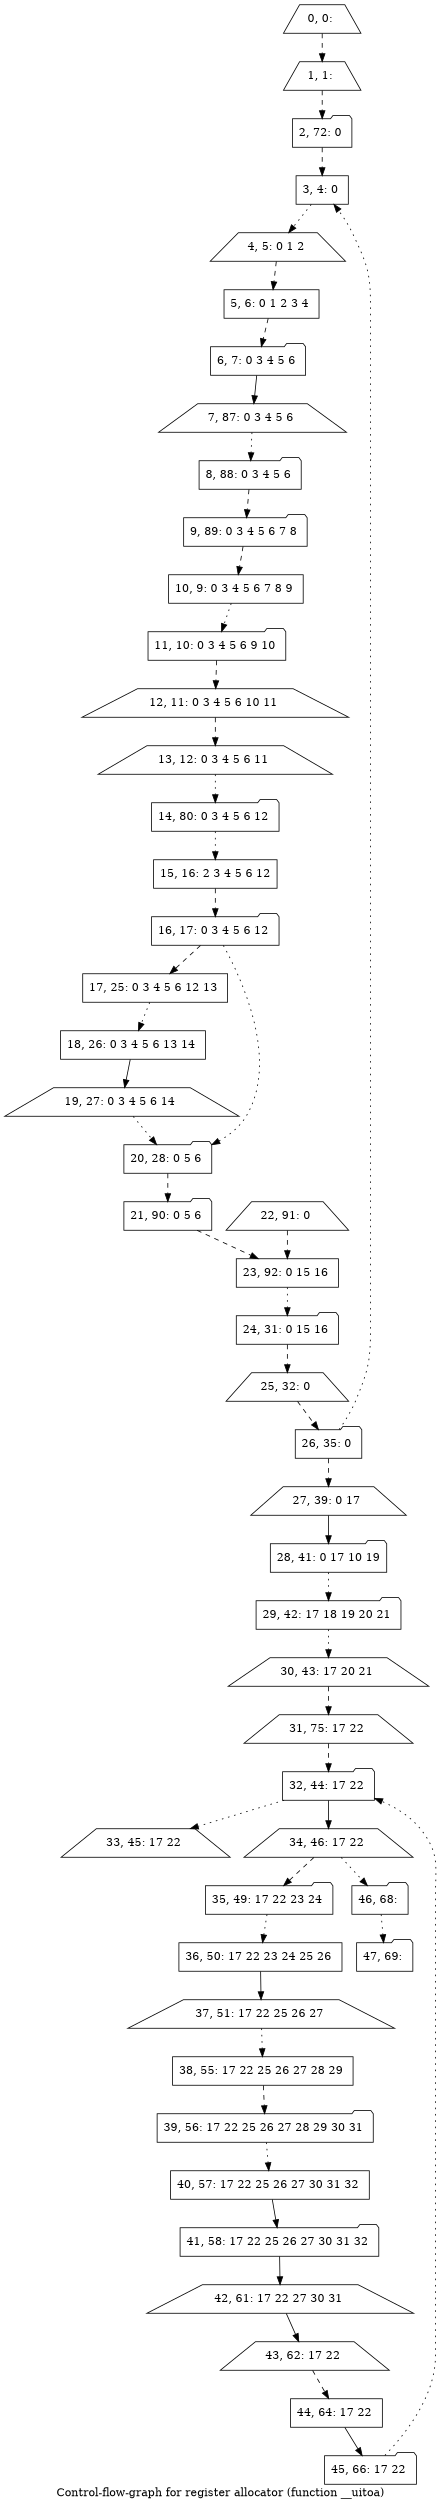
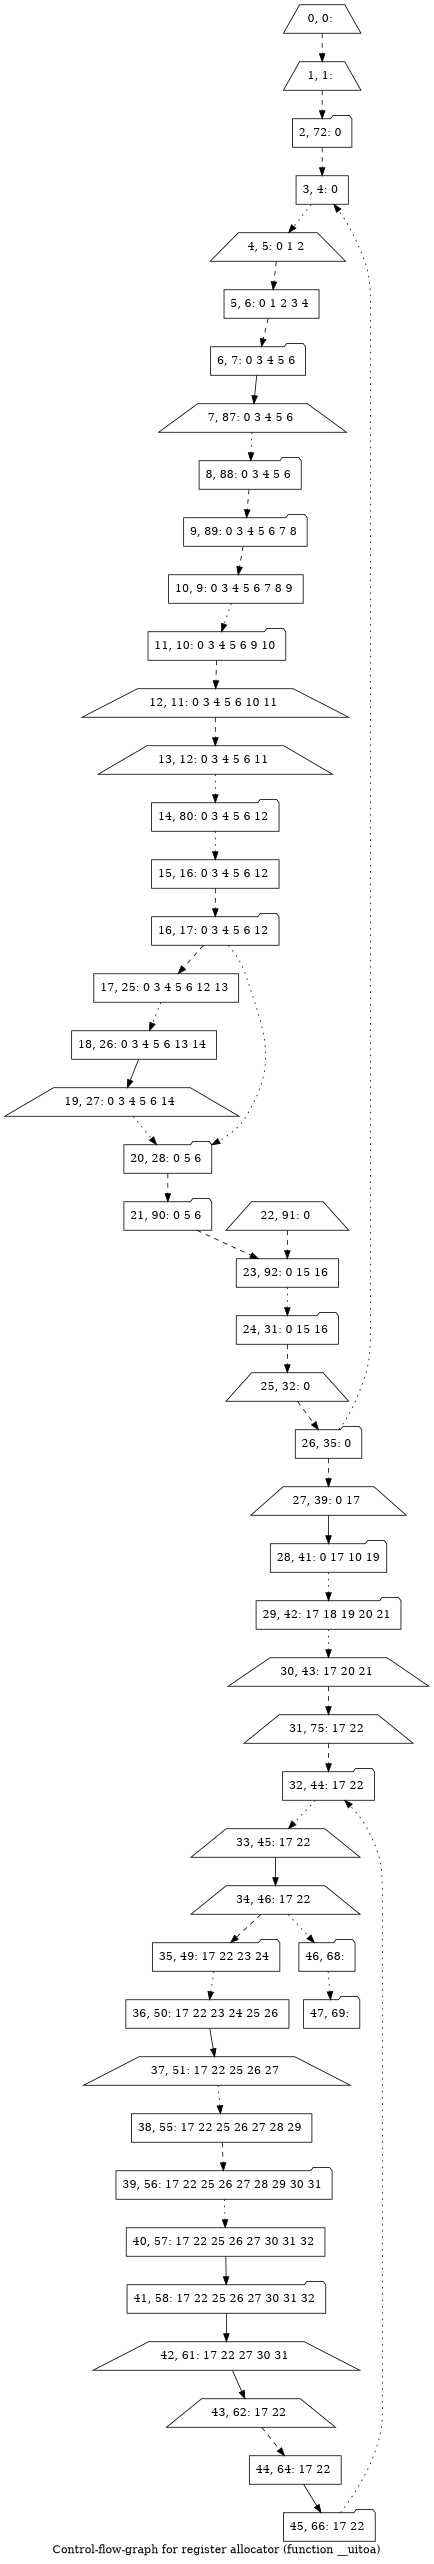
node "15, 16: 2 3 4 5 6 12": label "15, 16: 2 3 4 5 6 12" -> "15, 16: 0 3 4 5 6 12"
edge "32, 44: 17 22" -> "34, 46: 17 22": now "33, 45: 17 22" -> "34, 46: 17 22"
